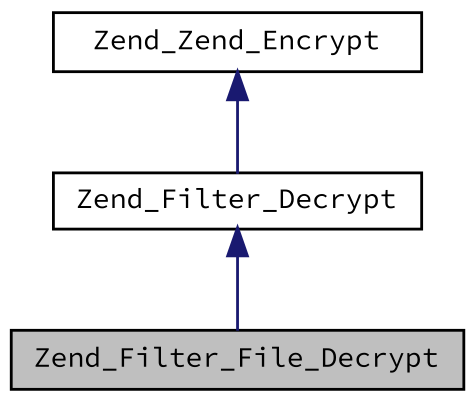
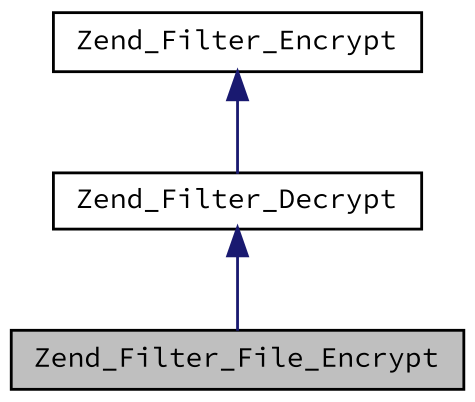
node "Zend_Zend_Encrypt": label "Zend_Zend_Encrypt" -> "Zend_Filter_Encrypt"
node "Zend_Filter_File_Decrypt": label "Zend_Filter_File_Decrypt" -> "Zend_Filter_File_Encrypt"
